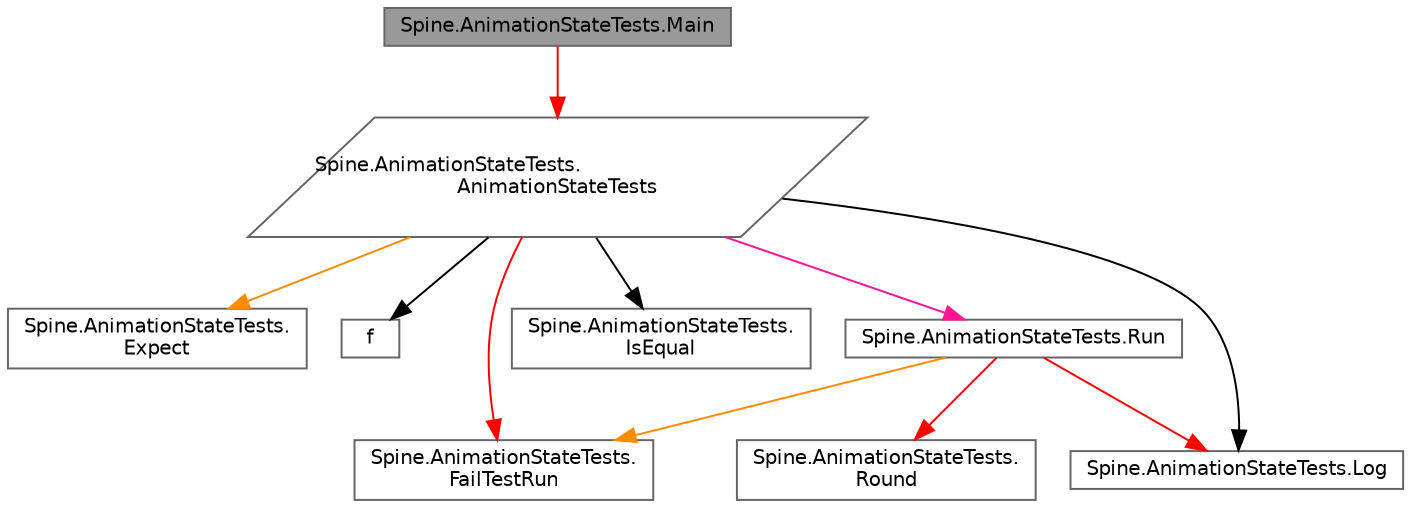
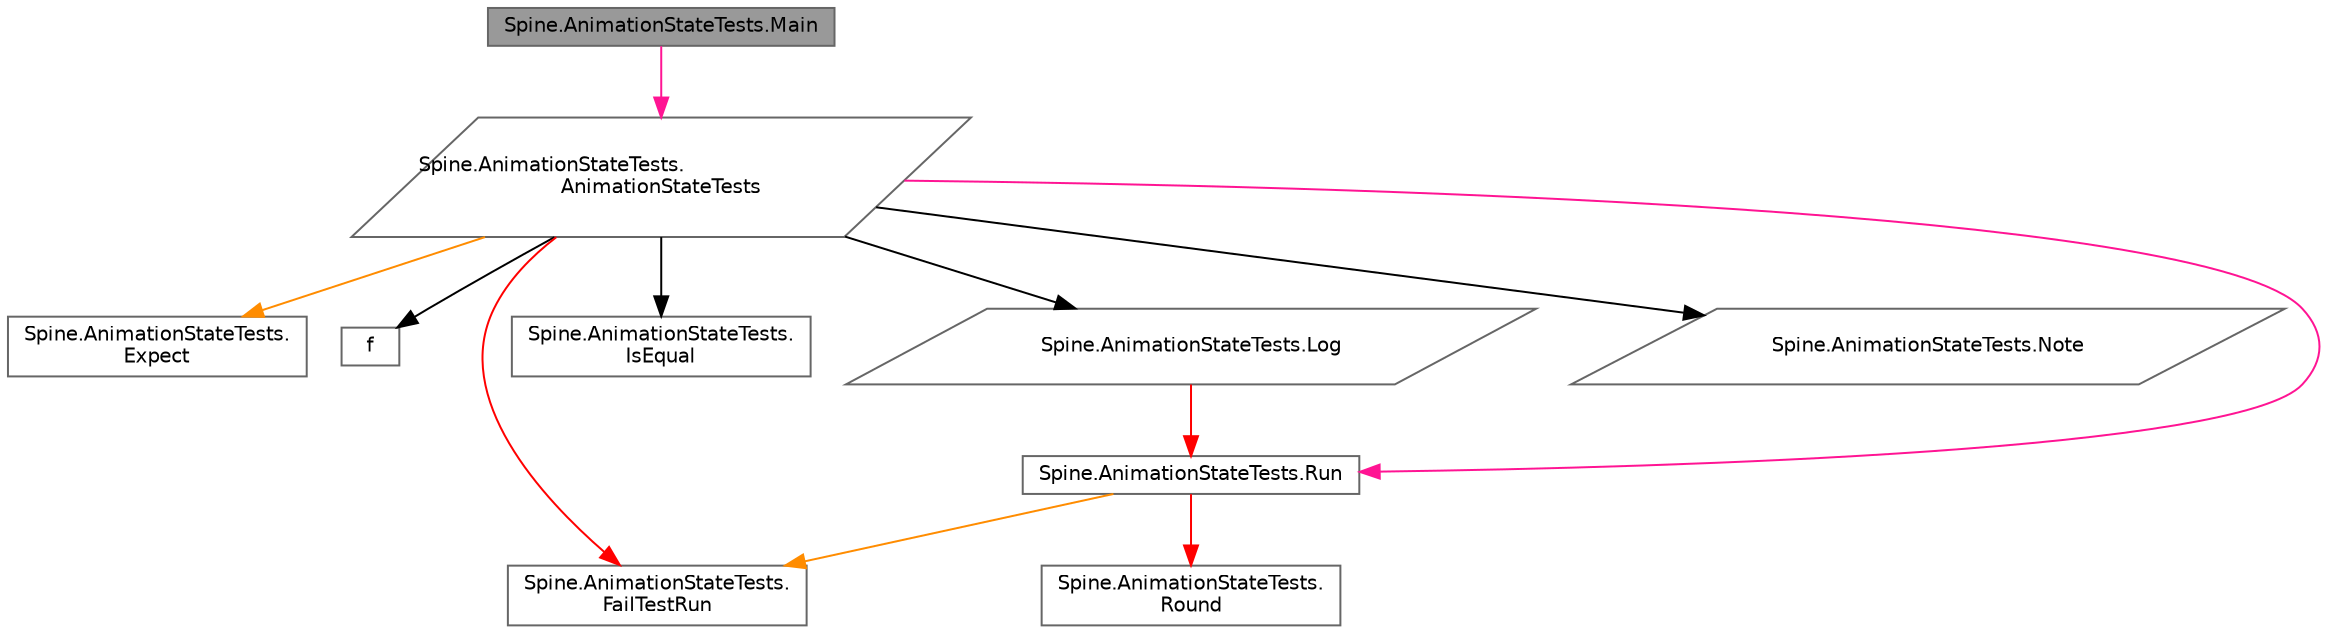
edge "Spine.AnimationStateTests.Main" -> "Spine.AnimationStateTests. AnimationStateTests": color red -> deeppink
node "Spine.AnimationStateTests.Note": added
edge "Spine.AnimationStateTests.Run" -> "Spine.AnimationStateTests.Log": reversed
node "Spine.AnimationStateTests.Log": shape box -> parallelogram
